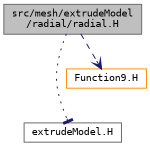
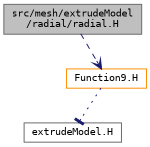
edge "src/mesh/extrudeModel /radial/radial.H" -> "extrudeModel.H": now "Function9.H" -> "extrudeModel.H"
